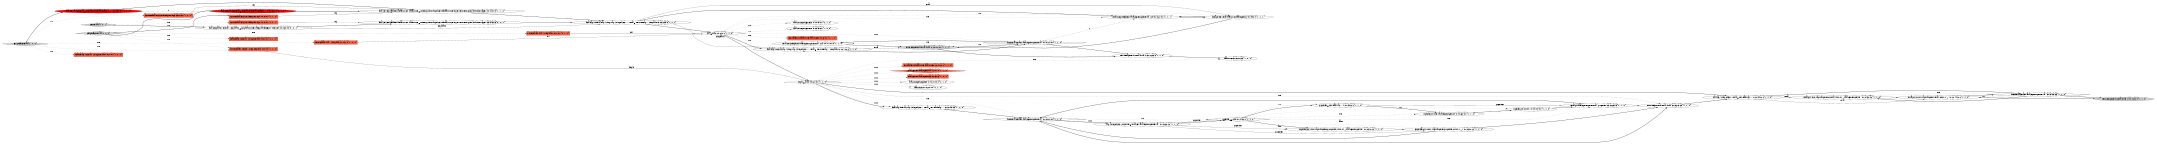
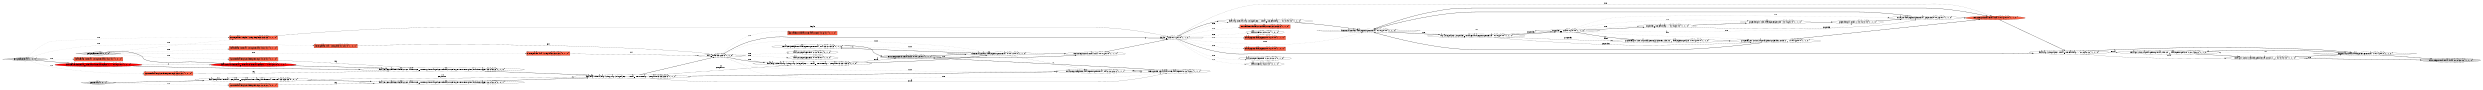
edge "getSpecificIntervals['0', '1', '0']" -> "@Context final HttpServletRequest req@@@2@@@['0', '1', '0']": style bold -> dotted
edge "return Response.ok(retVal).build()@@@16@@@['1', '1', '0']" -> "datasources@@@20@@@['1', '0', '0']": now "return Response.ok(retVal).build()@@@16@@@['1', '1', '0']" -> "simple != null@@@18@@@['1', '1', '0']"
node "DataSegment dataSegment@@@21@@@['1', '1', '0']": shape diamond -> box
node "return Response.ok(retVal).build()@@@37@@@['1', '1', '0']": fillcolor white -> tomato
